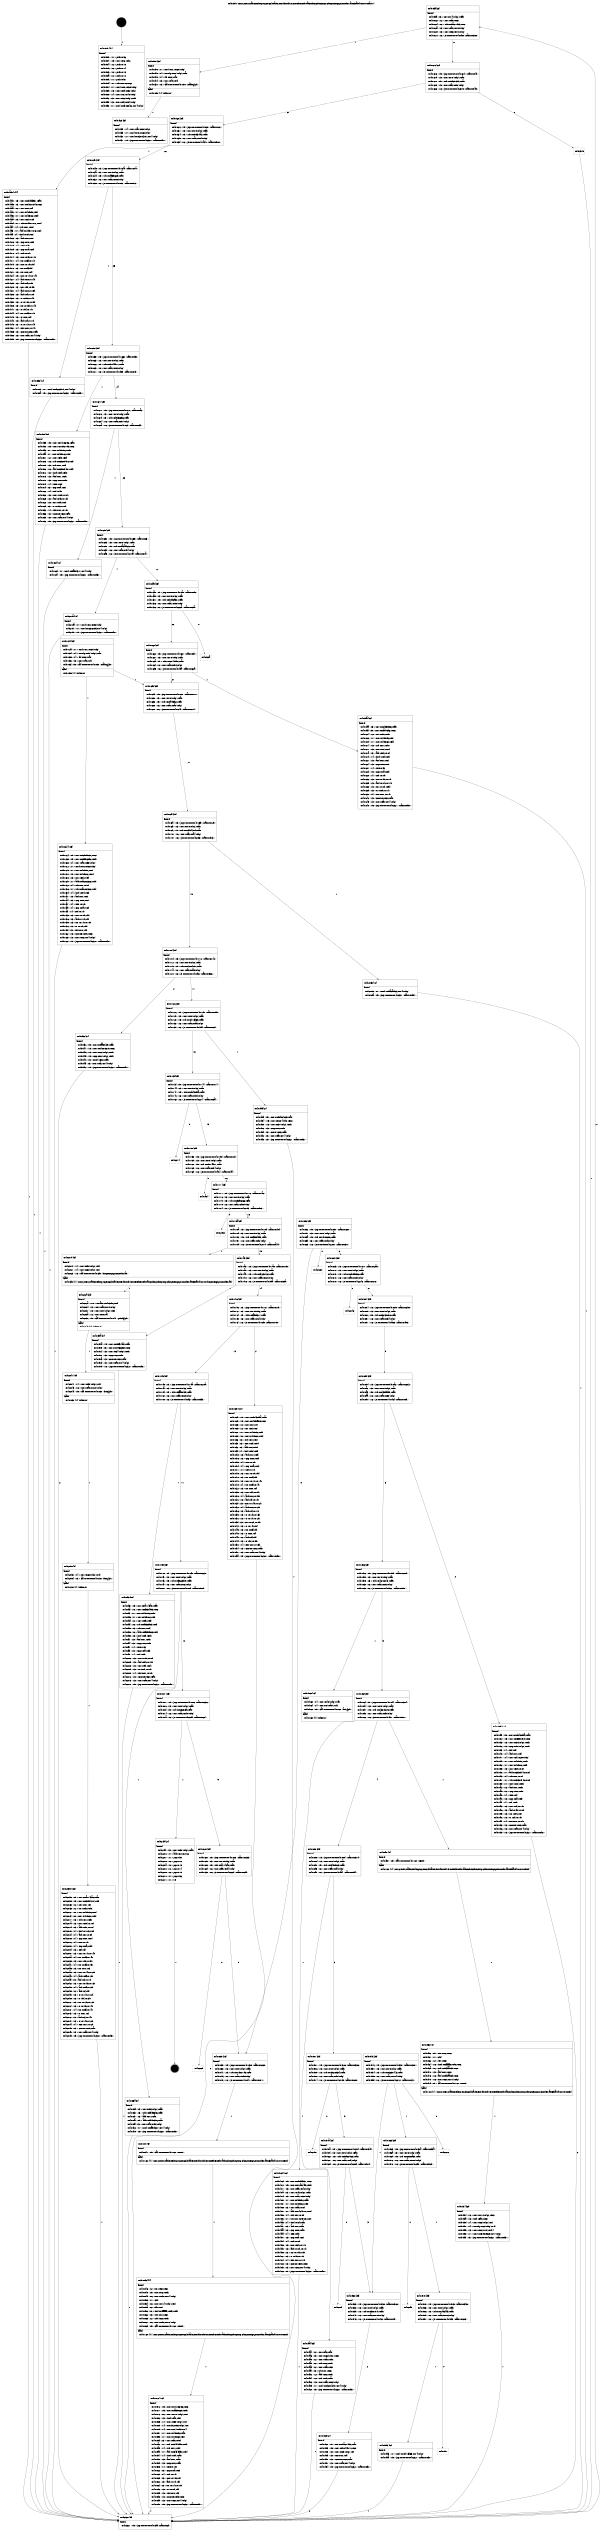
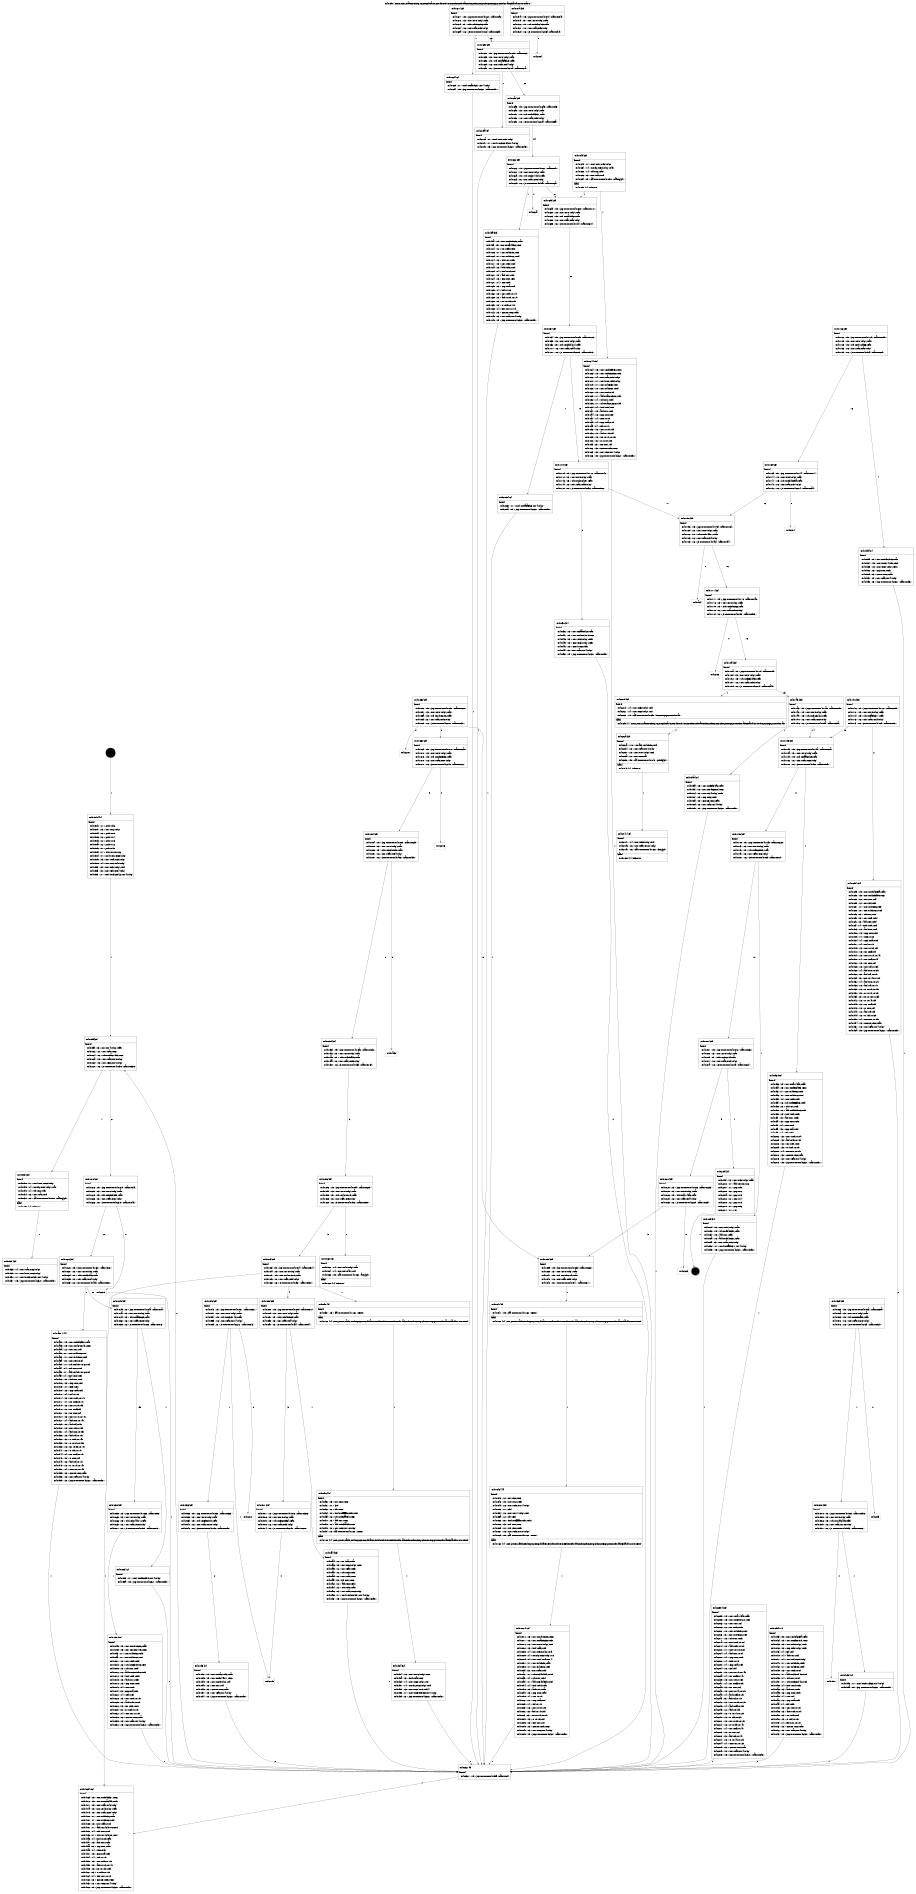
edge "0x40165e [25]" -> "0x401677 [25]": removed, label "24"
edge "0x4016a9 [25]" -> "0x40222a": now "0x4016c2 [25]" -> "0x40222a"
edge "0x4015d0 [47]" -> "0x4015ff [23]": added, label "1"
edge "0x40170d [25]" -> "0x401726 [25]": now "0x40170d [25]" -> "0x401758 [25]"
node "0x401a65": added
edge "0x4017a3 [25]" -> "0x4017bc [25]": now "0x4017a3 [25]" -> "0x4017d5 [25]"
edge "0x40189d [25]" -> "0x401d5f [111]": removed, label "2"
node "0x402050 [9]": removed
edge "0x401901 [25]" -> "0x40191a [25]": removed, label "3"
edge "0x40194c [25]" -> "0x401965 [25]": now "0x40194c [25]" -> "0x4021de"
edge "0x40191a [25]" -> "0x401933 [25]": removed, label "3"
edge "0x401b6d [102]" -> "0x402321 [5]": reversed
